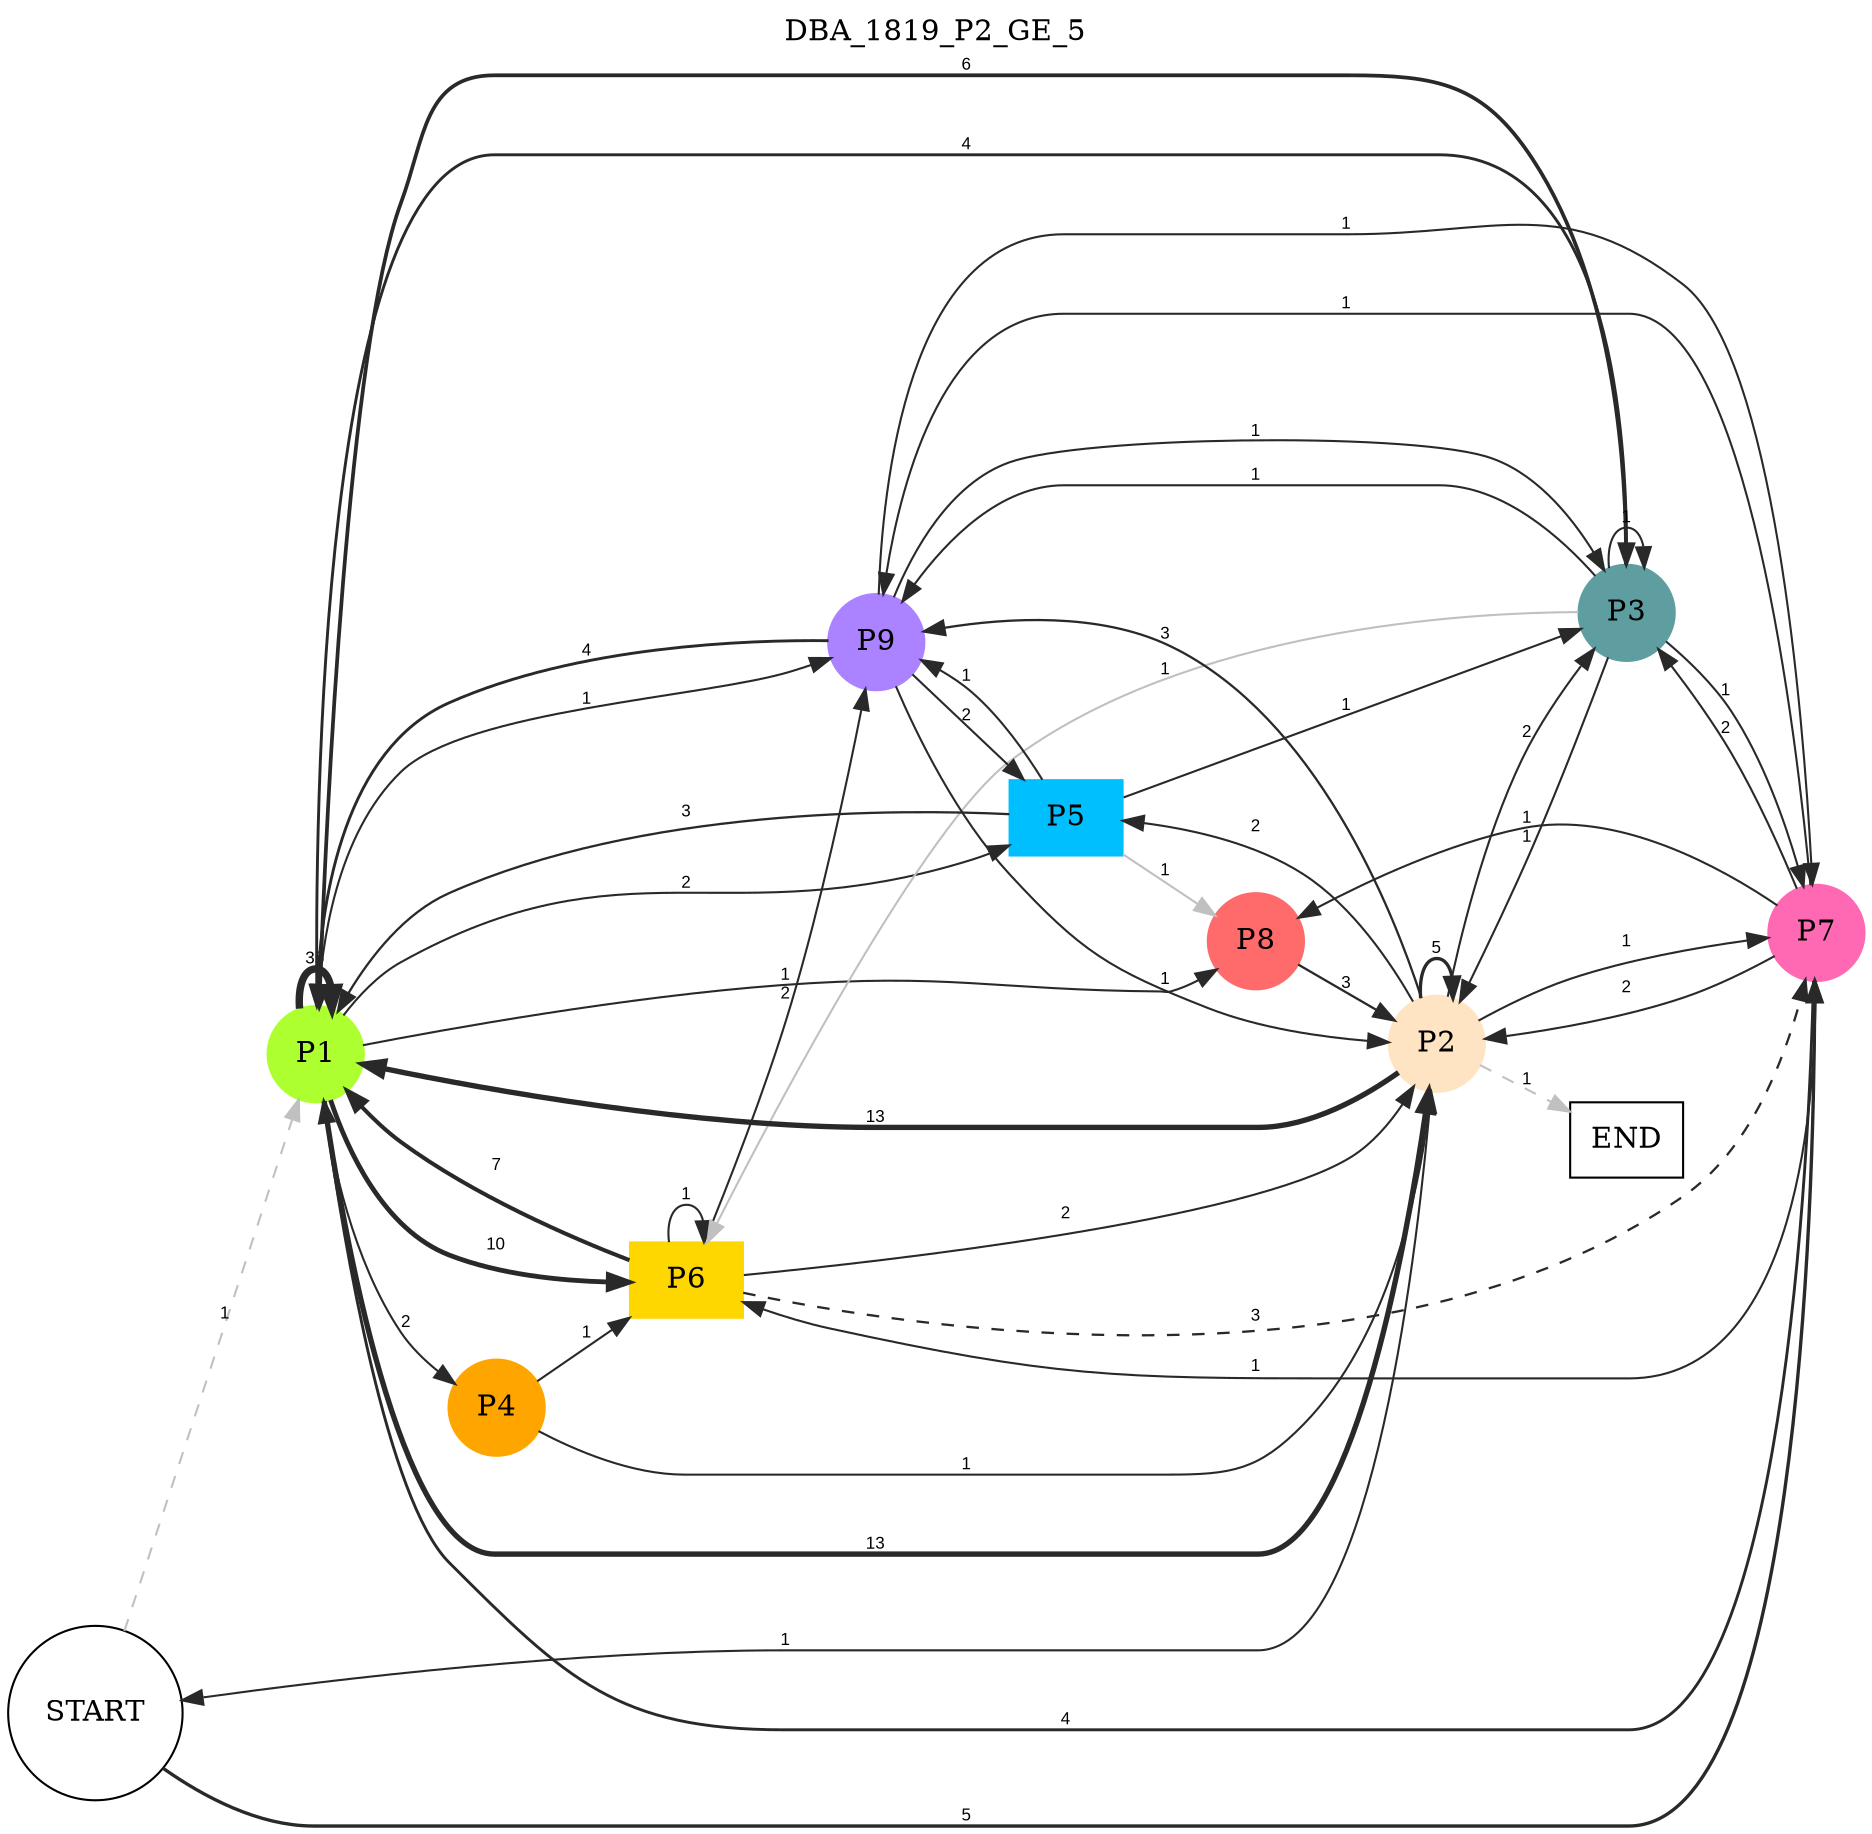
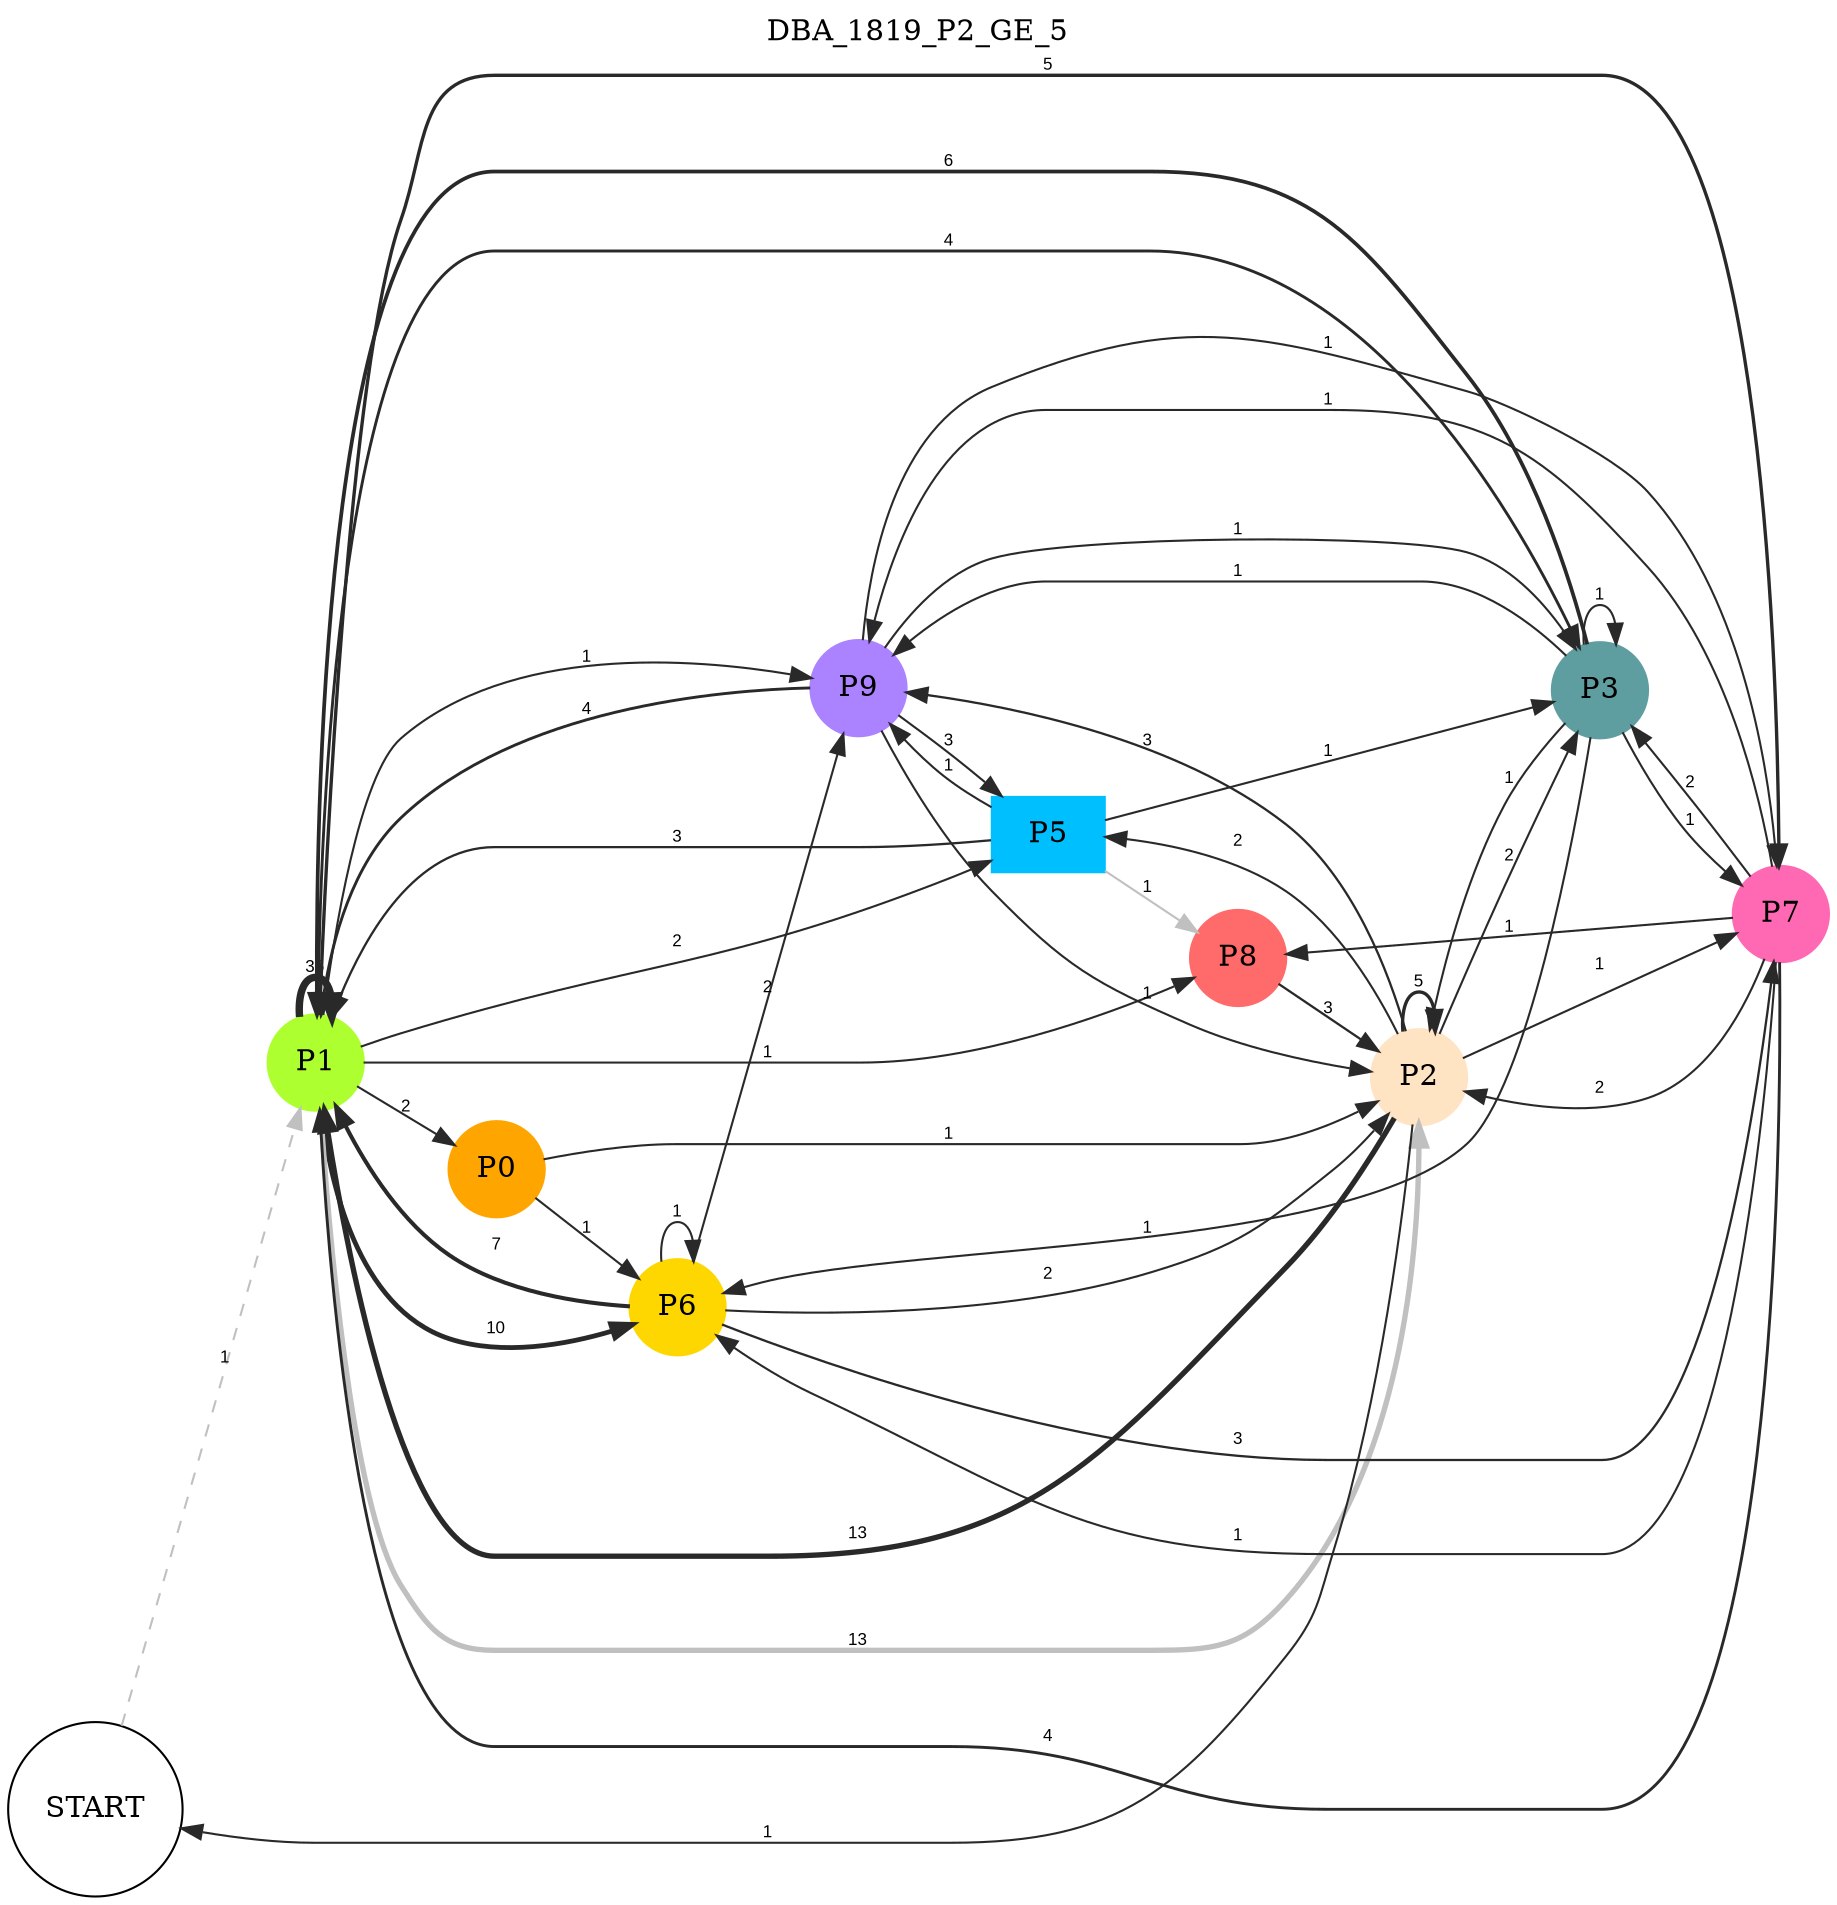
edge "P9" -> "P5": label "2" -> "3"
edge "P3" -> "P6": color grey -> grey16
node "END": removed
node "P6": shape box -> circle
edge "P6" -> "P7": style dashed -> solid
node "P4": label "P4" -> "P0"
edge "P1" -> "P2": color grey16 -> grey
edge "START" -> "P7": now "P1" -> "P7"
